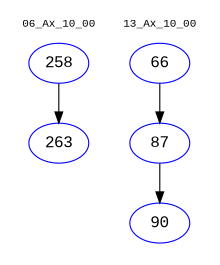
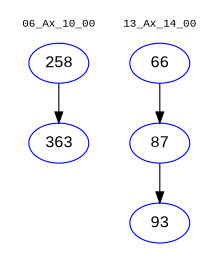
cluster "13_Ax_10_00": label "13_Ax_10_00" -> "13_Ax_14_00"
node "263": label "263" -> "363"
node "90": label "90" -> "93"
